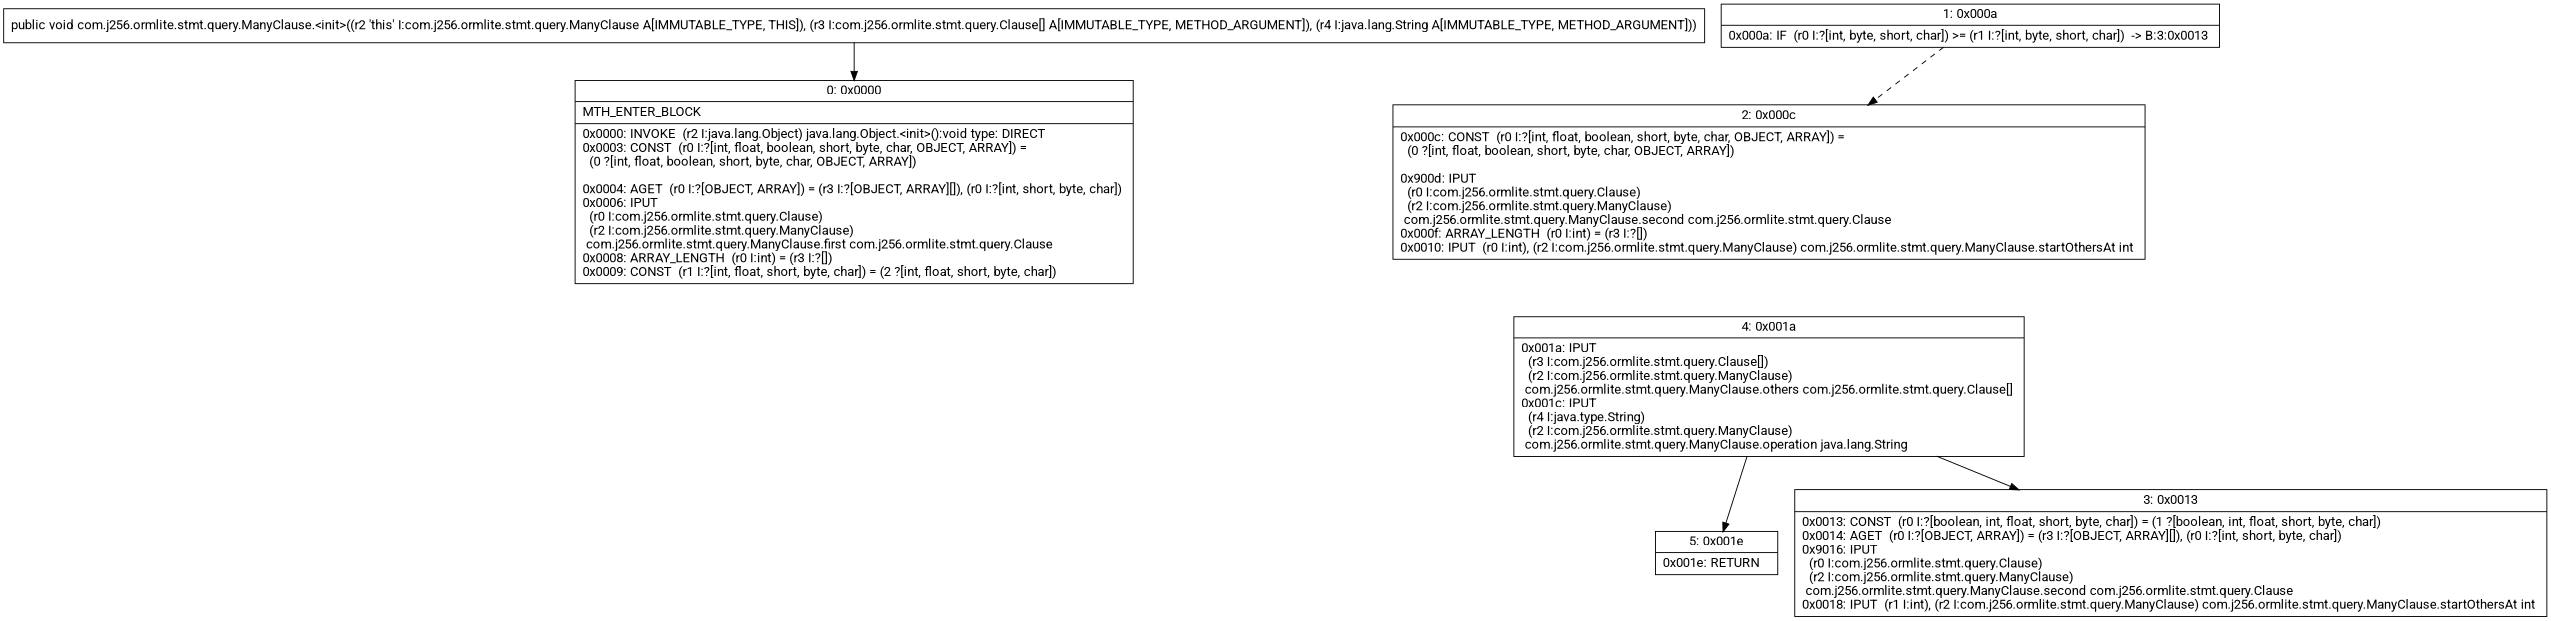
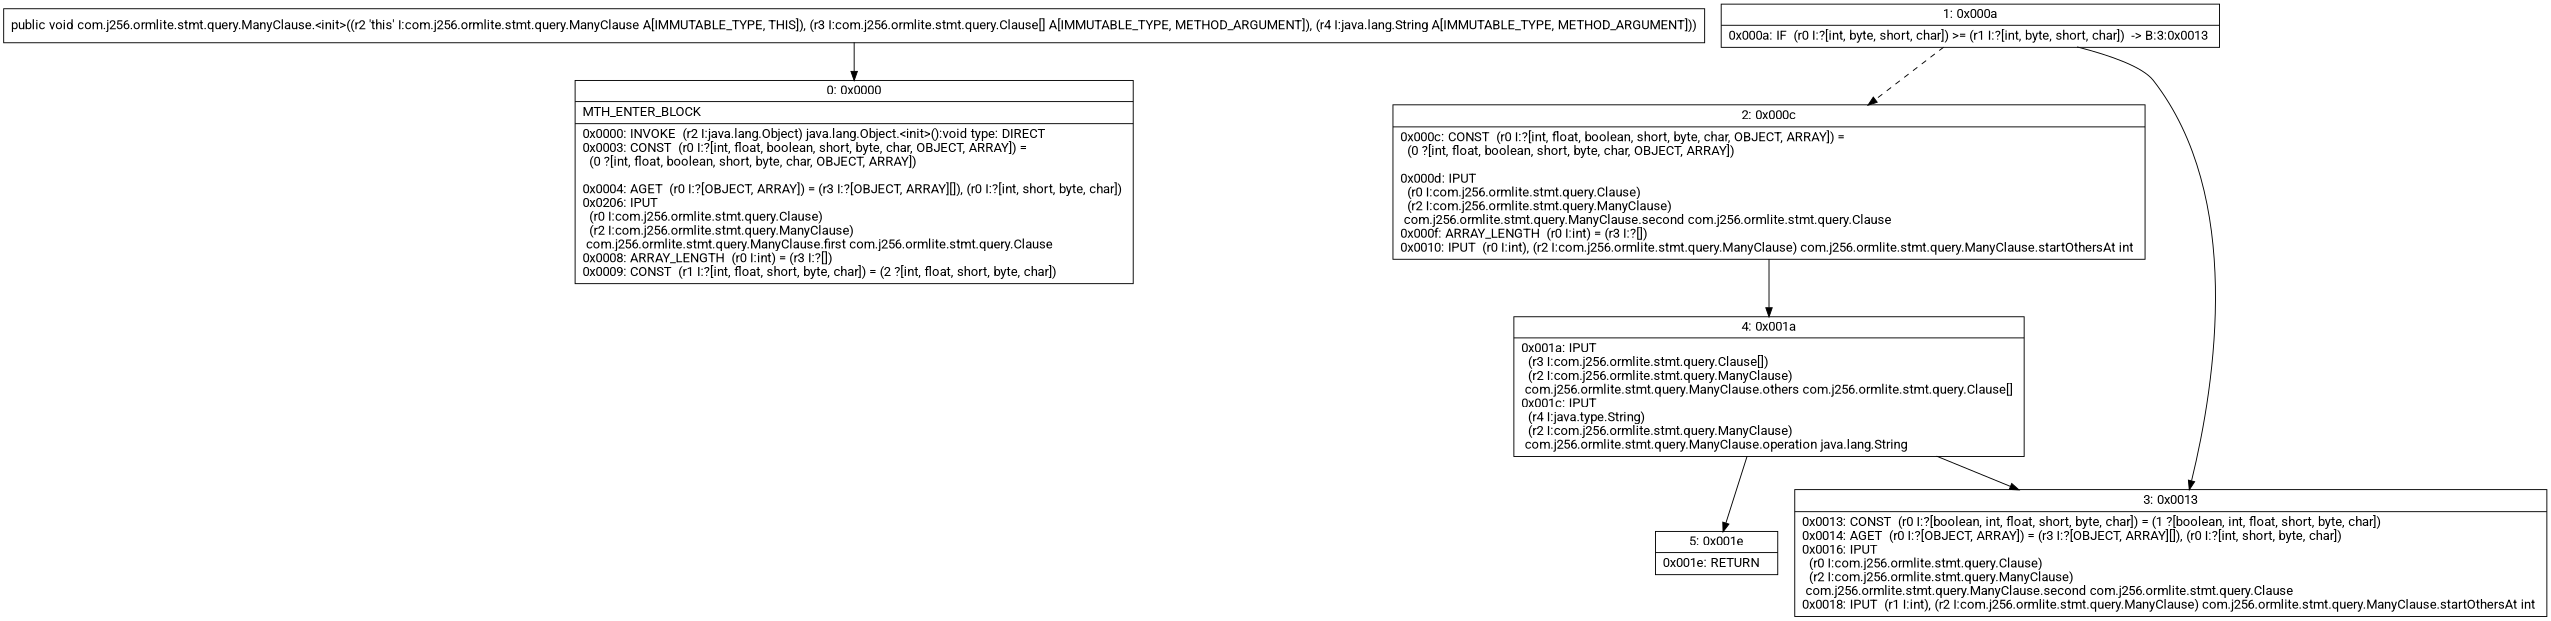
node "2: 0x000c": text "0x900d: IPUT" -> "0x000d: IPUT"
node "0: 0x0000": text "0x0006: IPUT" -> "0x0206: IPUT"
edge "1: 0x000a" -> "3: 0x0013": added
edge "2: 0x000c" -> "4: 0x001a": added
node "3: 0x0013": text "0x9016: IPUT" -> "0x0016: IPUT"
